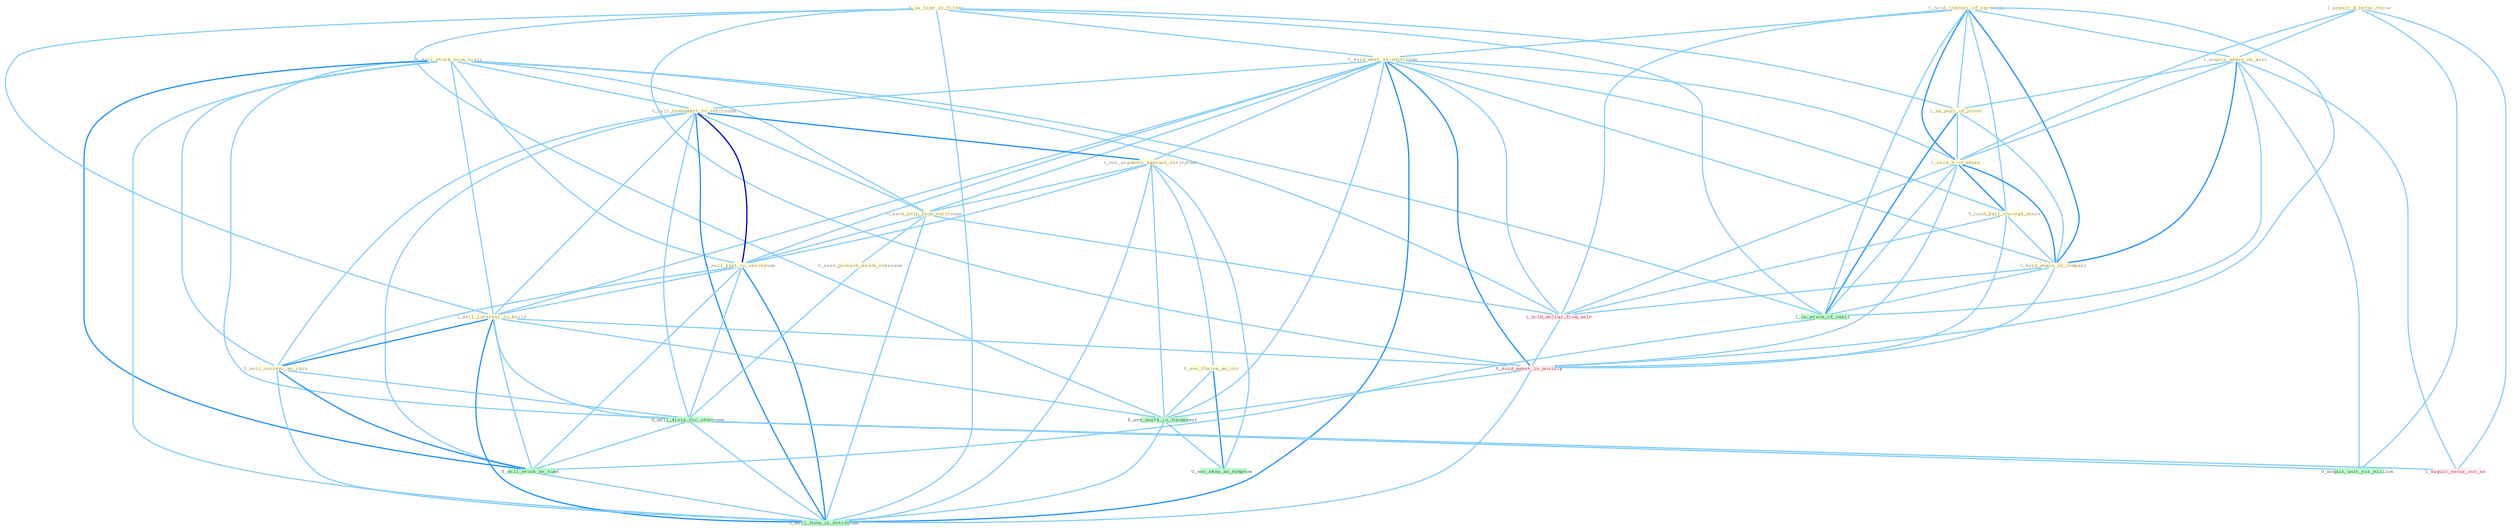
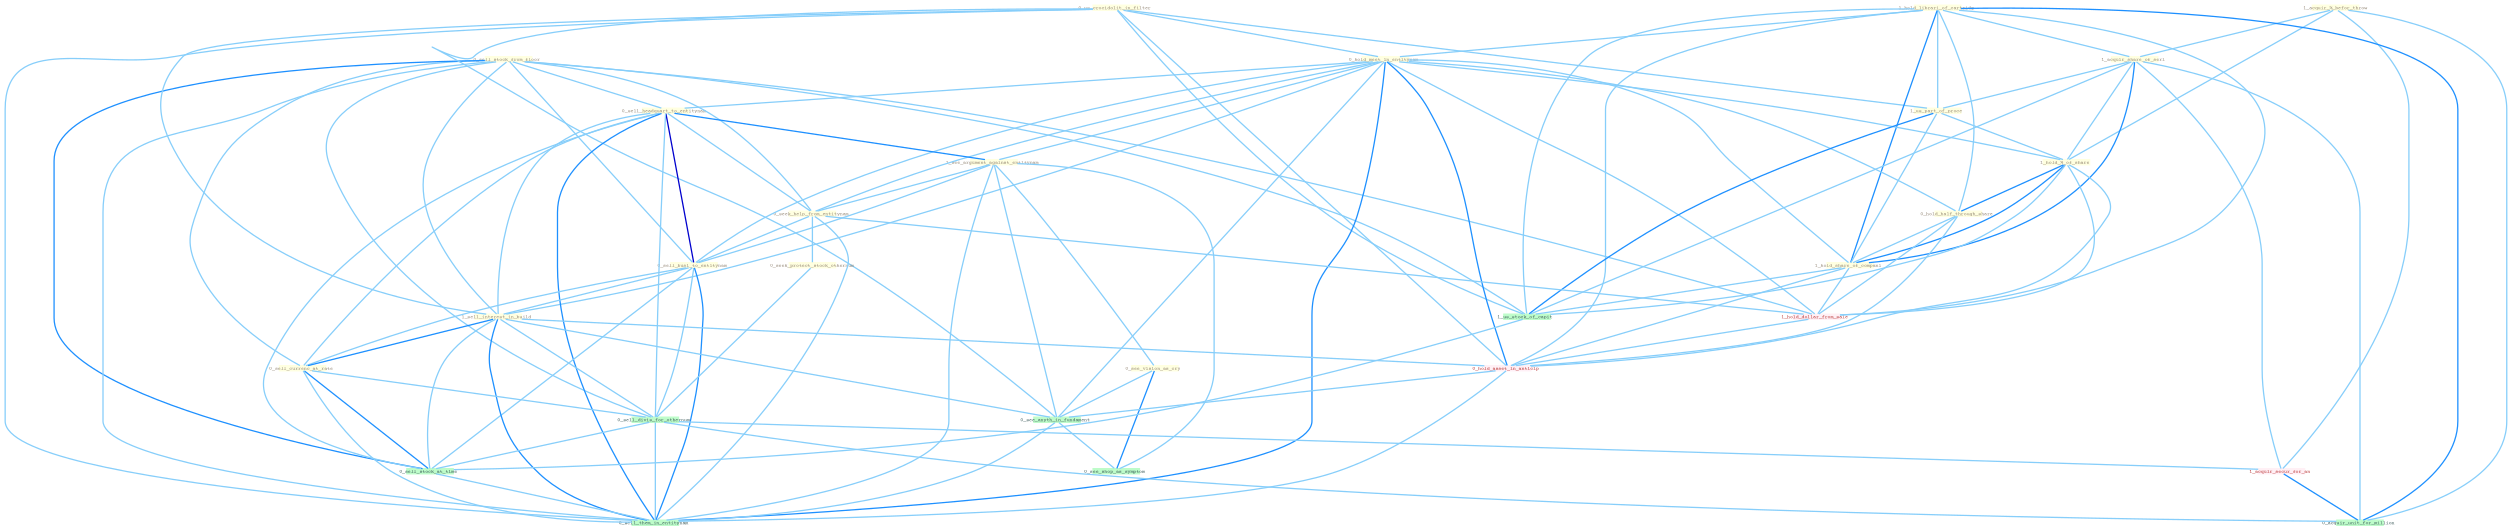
node "0_us_time_in_filter": label "0_us_time_in_filter" -> "0_us_crocidolit_in_filter"
edge "1_hold_librari_of_cartridg" -- "1_hold_%_of_share": now "1_hold_librari_of_cartridg" -- "0_acquir_unit_for_million"
edge "1_acquir_secur_for_an" -- "0_acquir_unit_for_million": added
